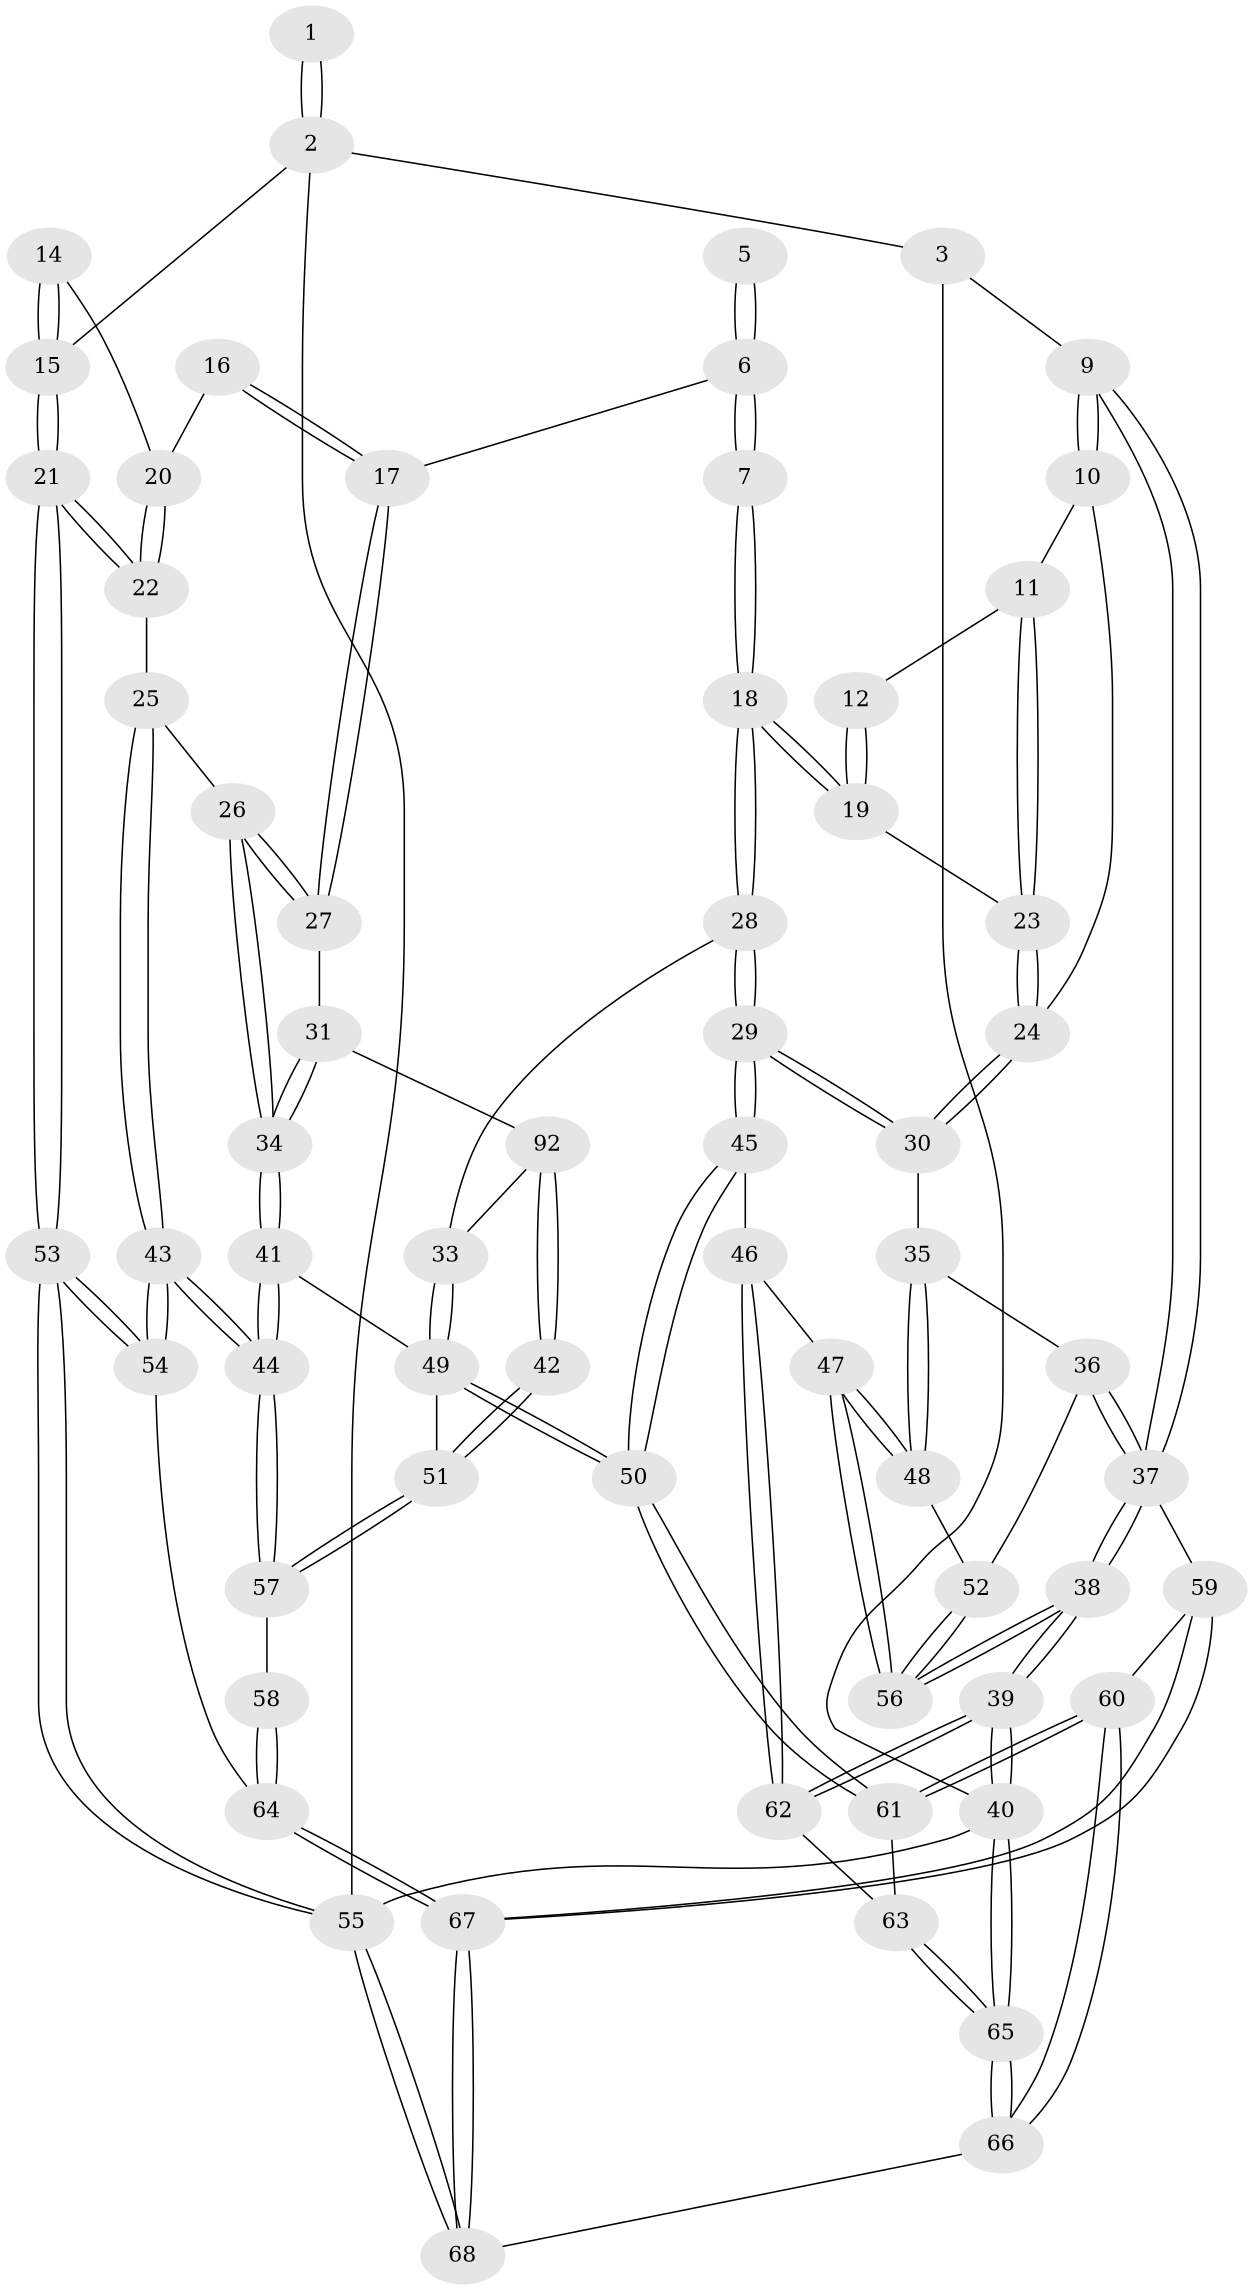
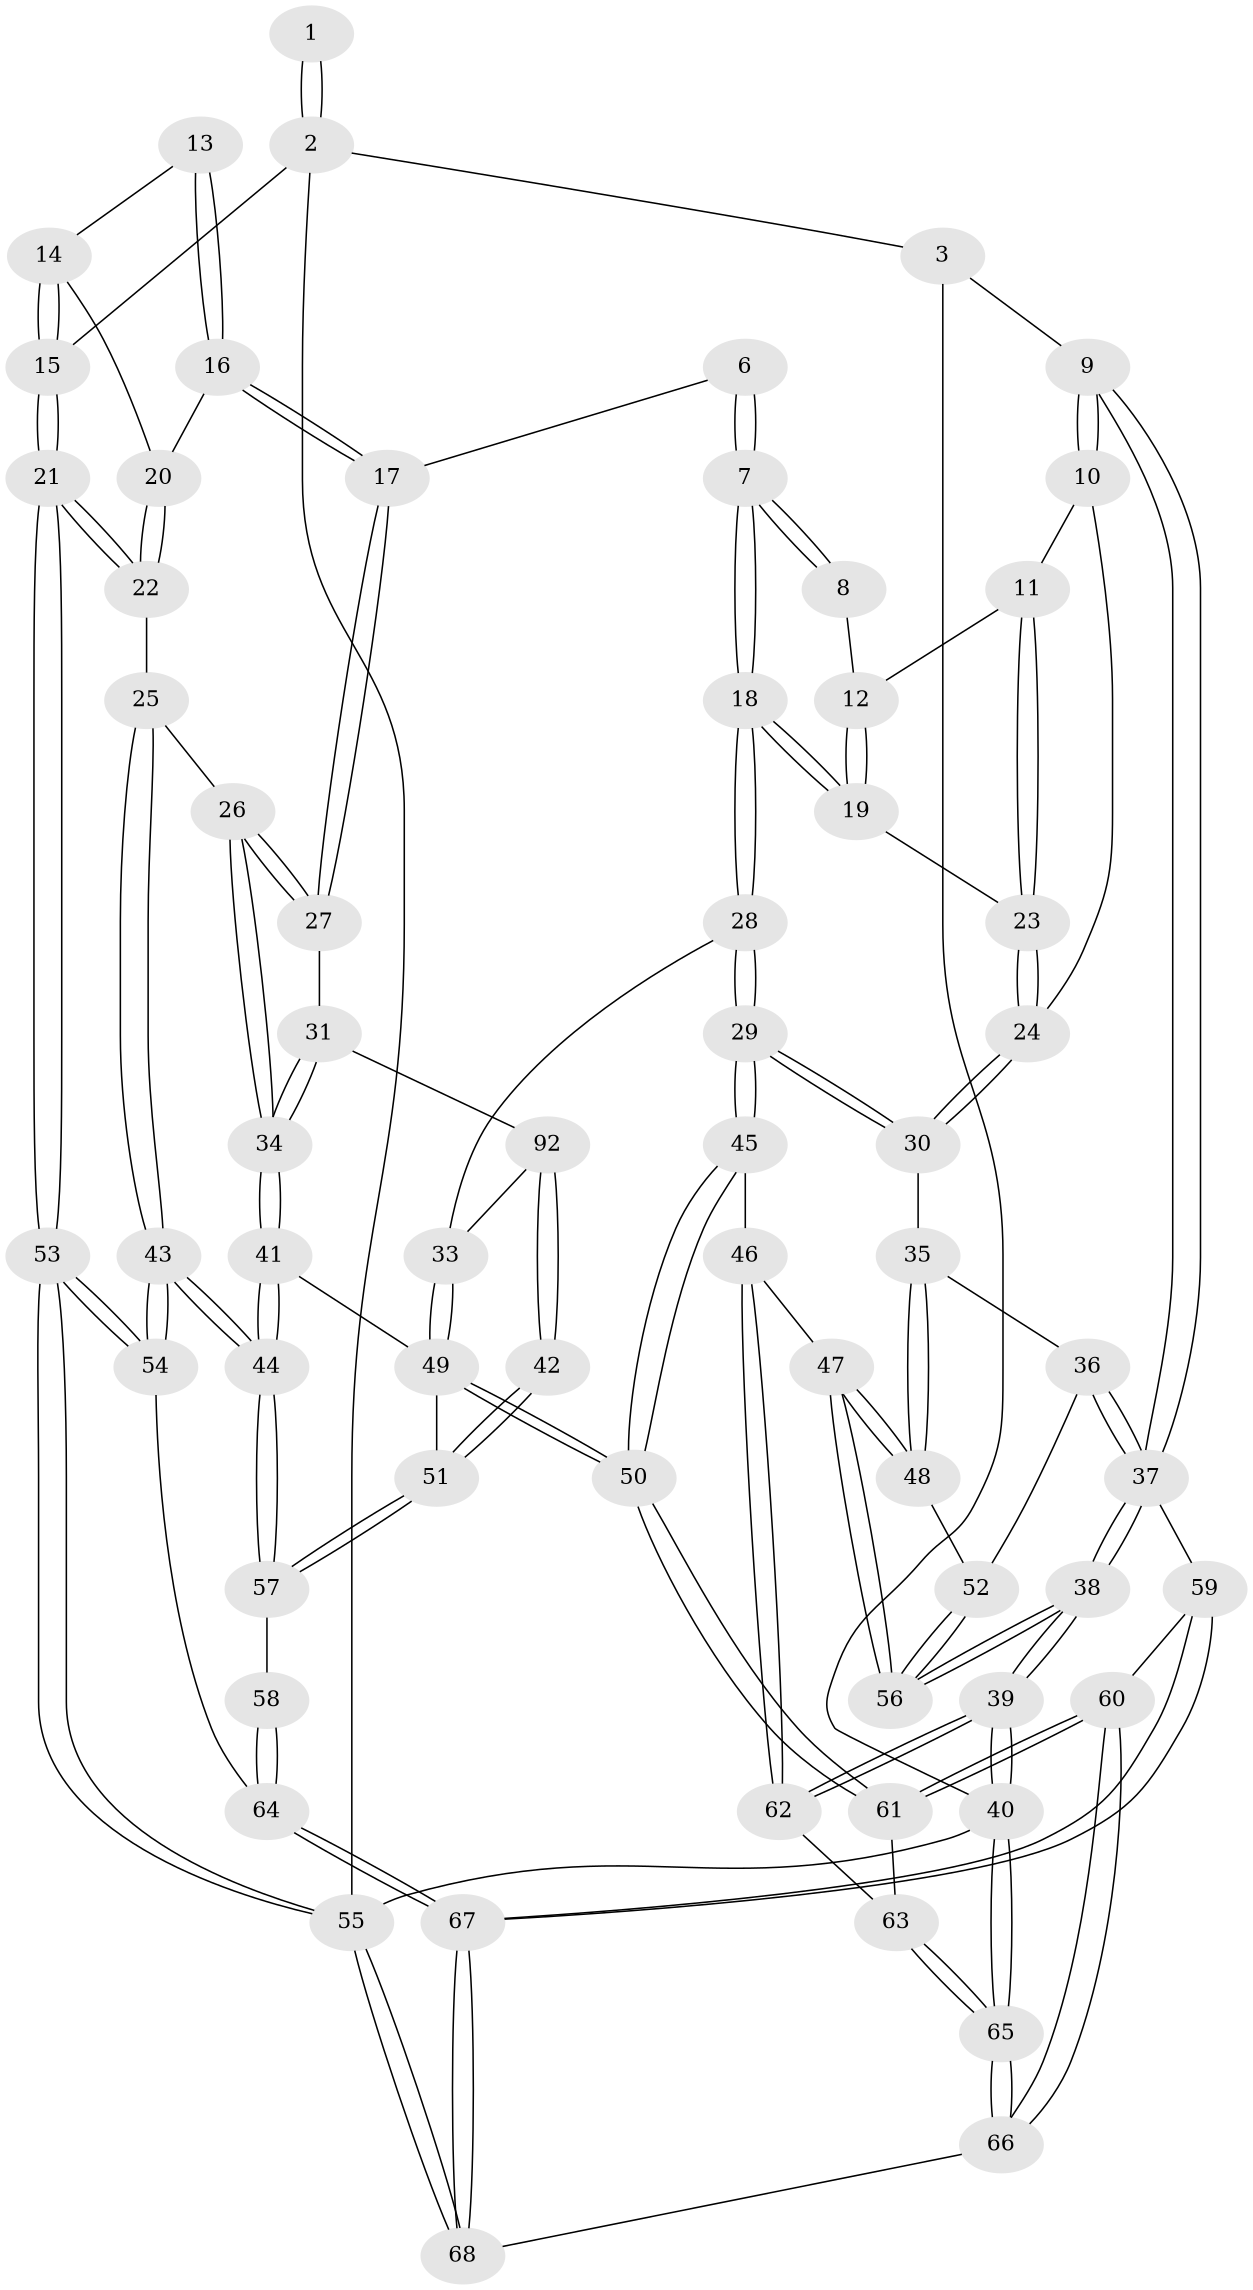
node "13": added
node "5": removed
node "8": added
